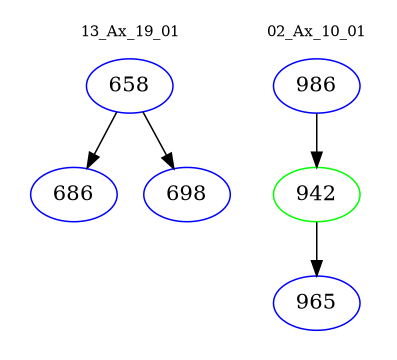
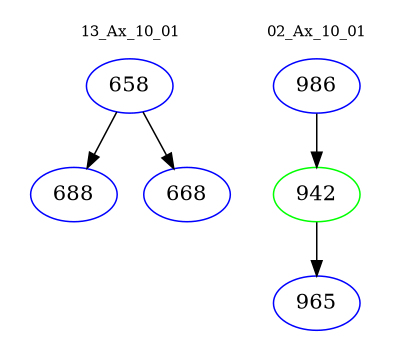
cluster "13_Ax_19_01": label "13_Ax_19_01" -> "13_Ax_10_01"
node "686": label "686" -> "688"
node "698": label "698" -> "668"
